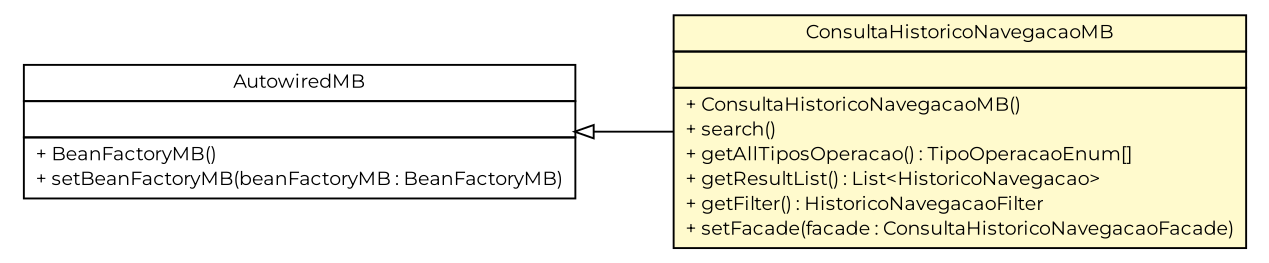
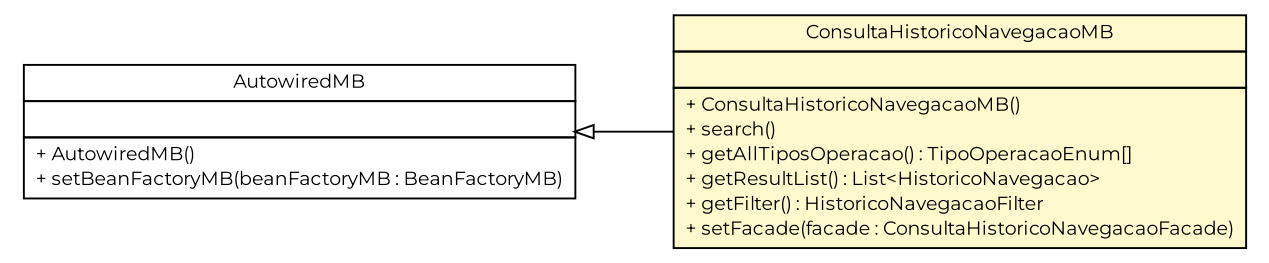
node "AutowiredMB": text "+ BeanFactoryMB()" -> "+ AutowiredMB()"
